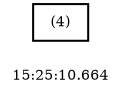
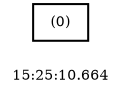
node "(4)": label "(4)" -> "(0)"
